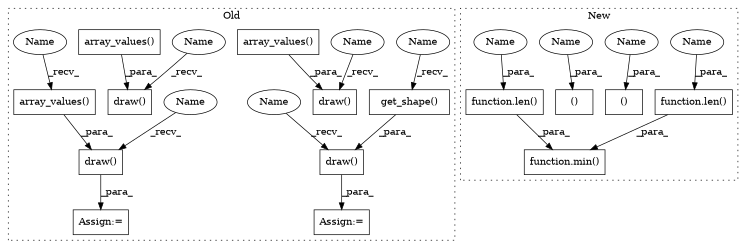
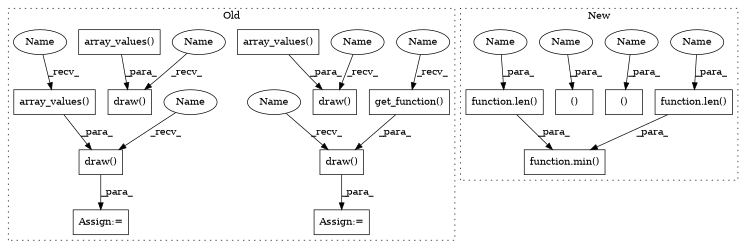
node "get_shape()": label "get_shape()" -> "get_function()"
